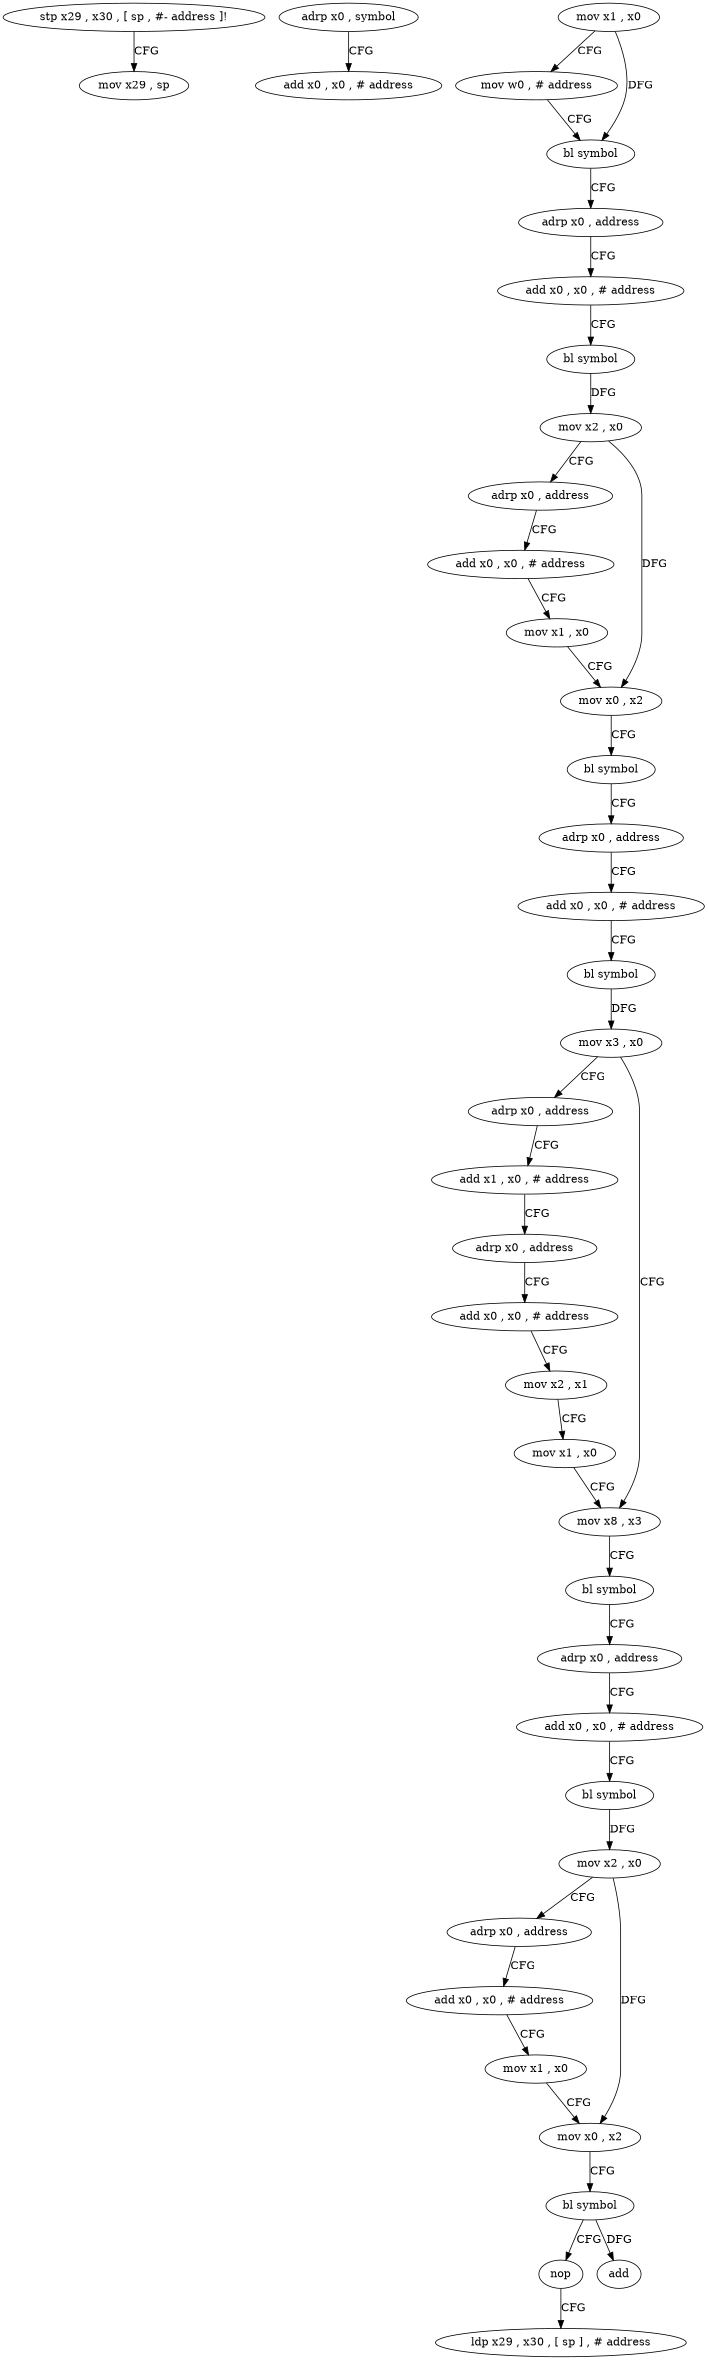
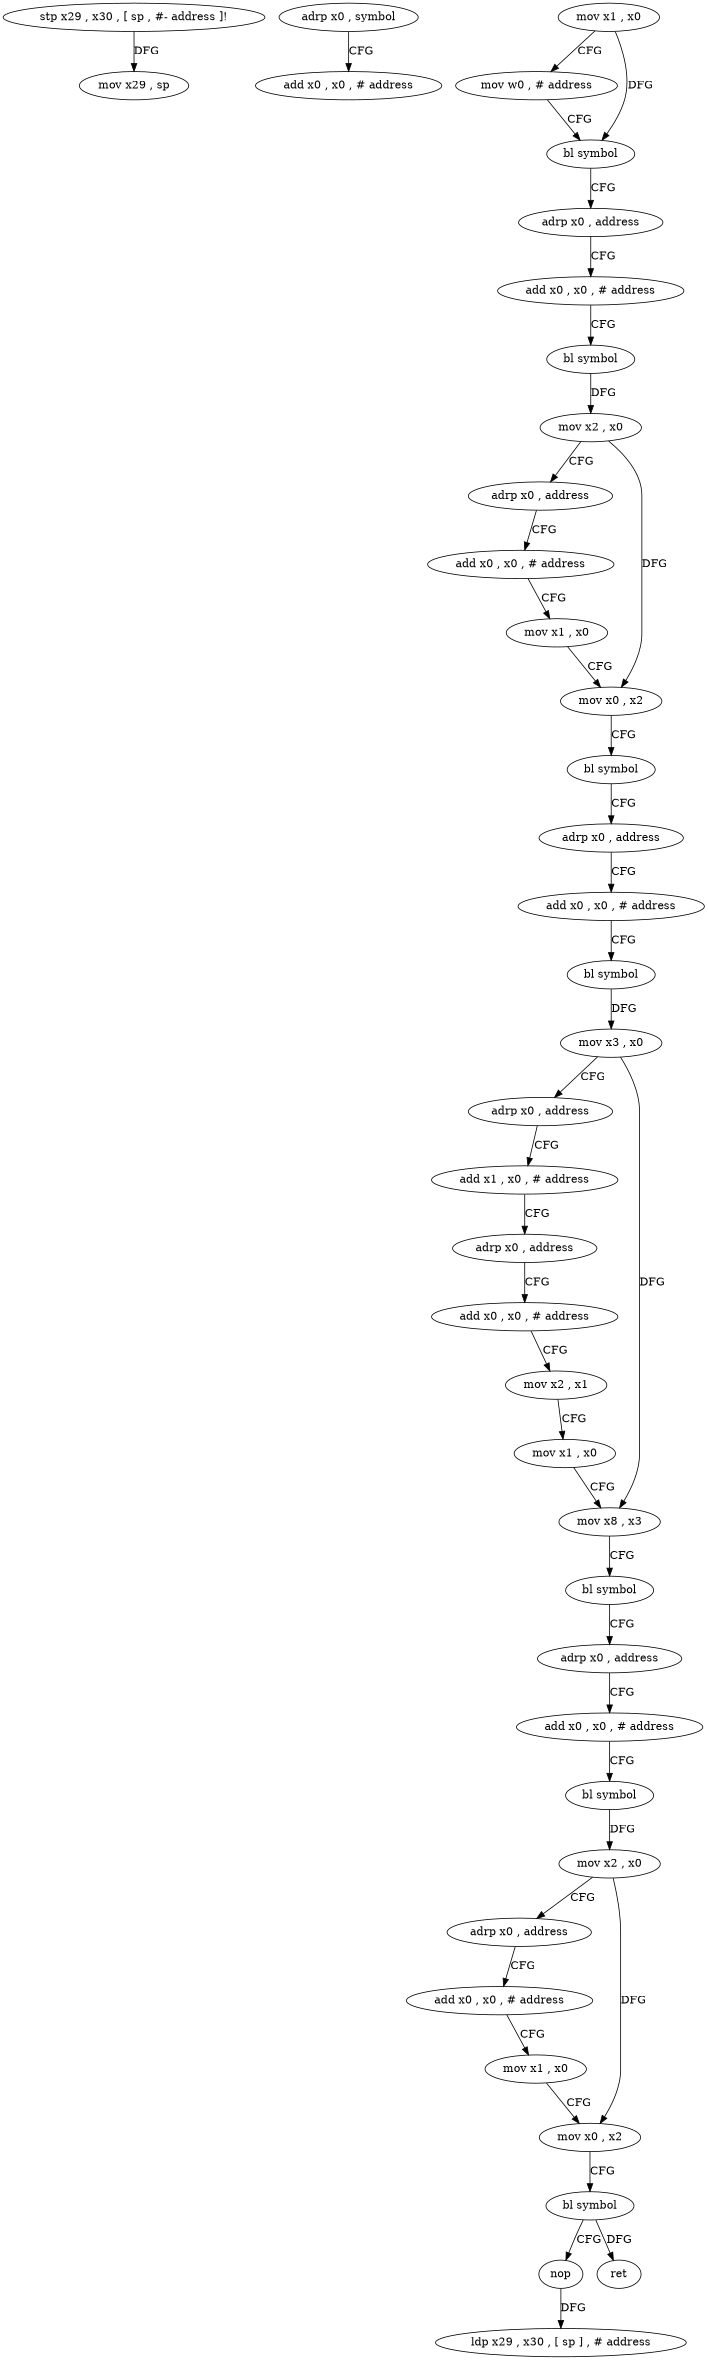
edge "stp x29 , x30 , [ sp , #- address ]!" -> "mov x29 , sp": label "CFG" -> "DFG"
edge "mov x3 , x0" -> "mov x8 , x3": label "CFG" -> "DFG"
node "add": label "add" -> "ret"
edge "nop" -> "ldp x29 , x30 , [ sp ] , # address": label "CFG" -> "DFG"
